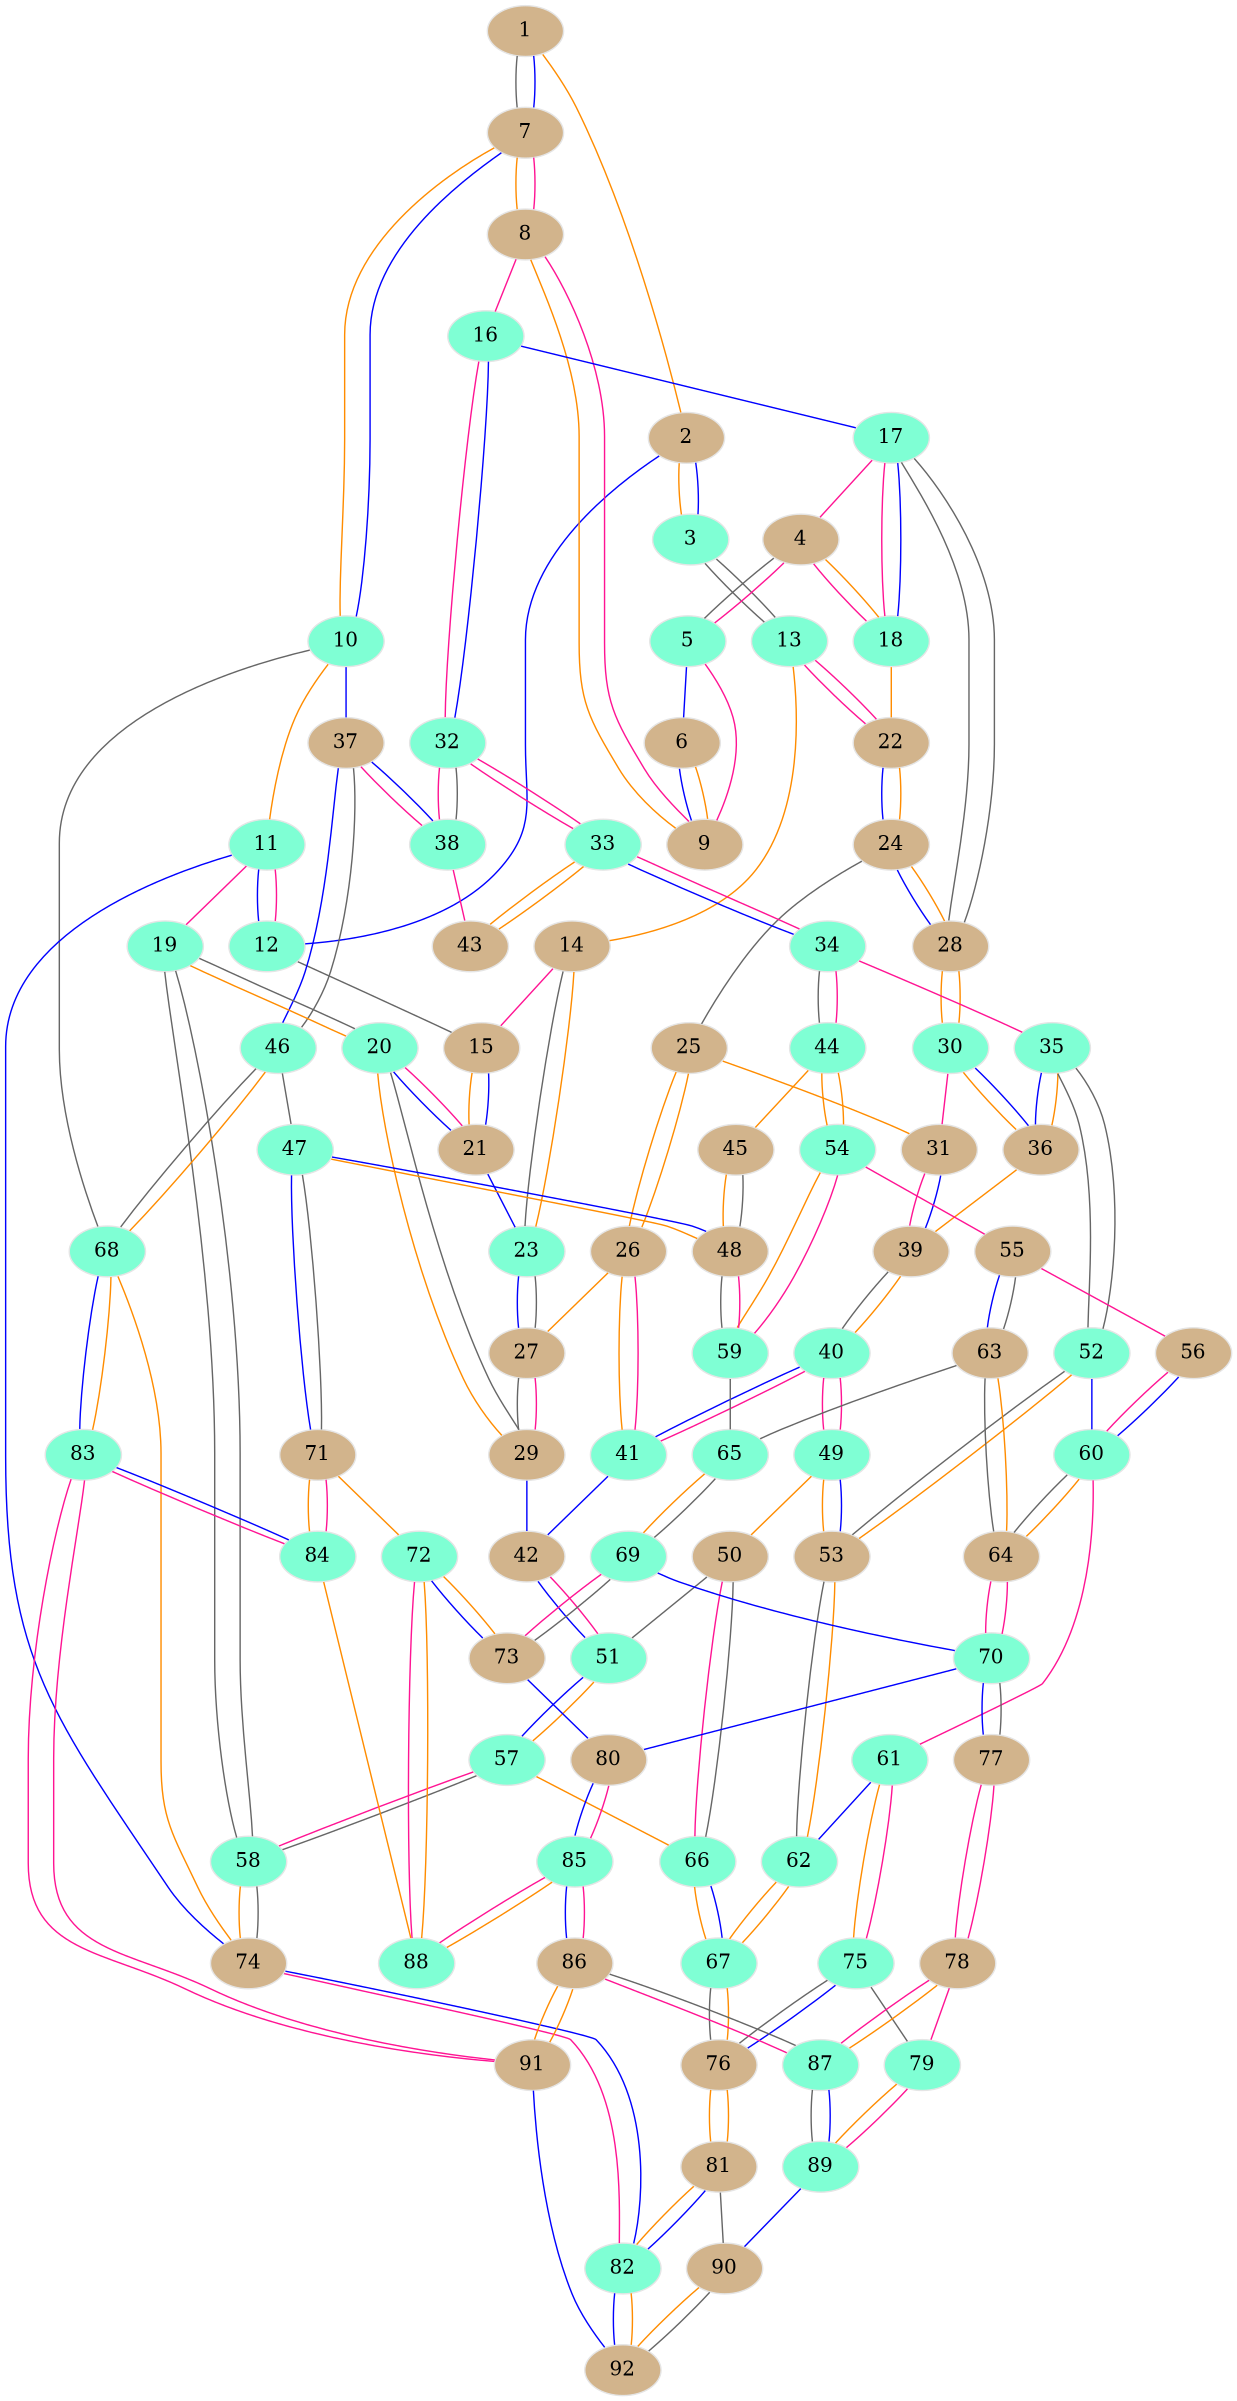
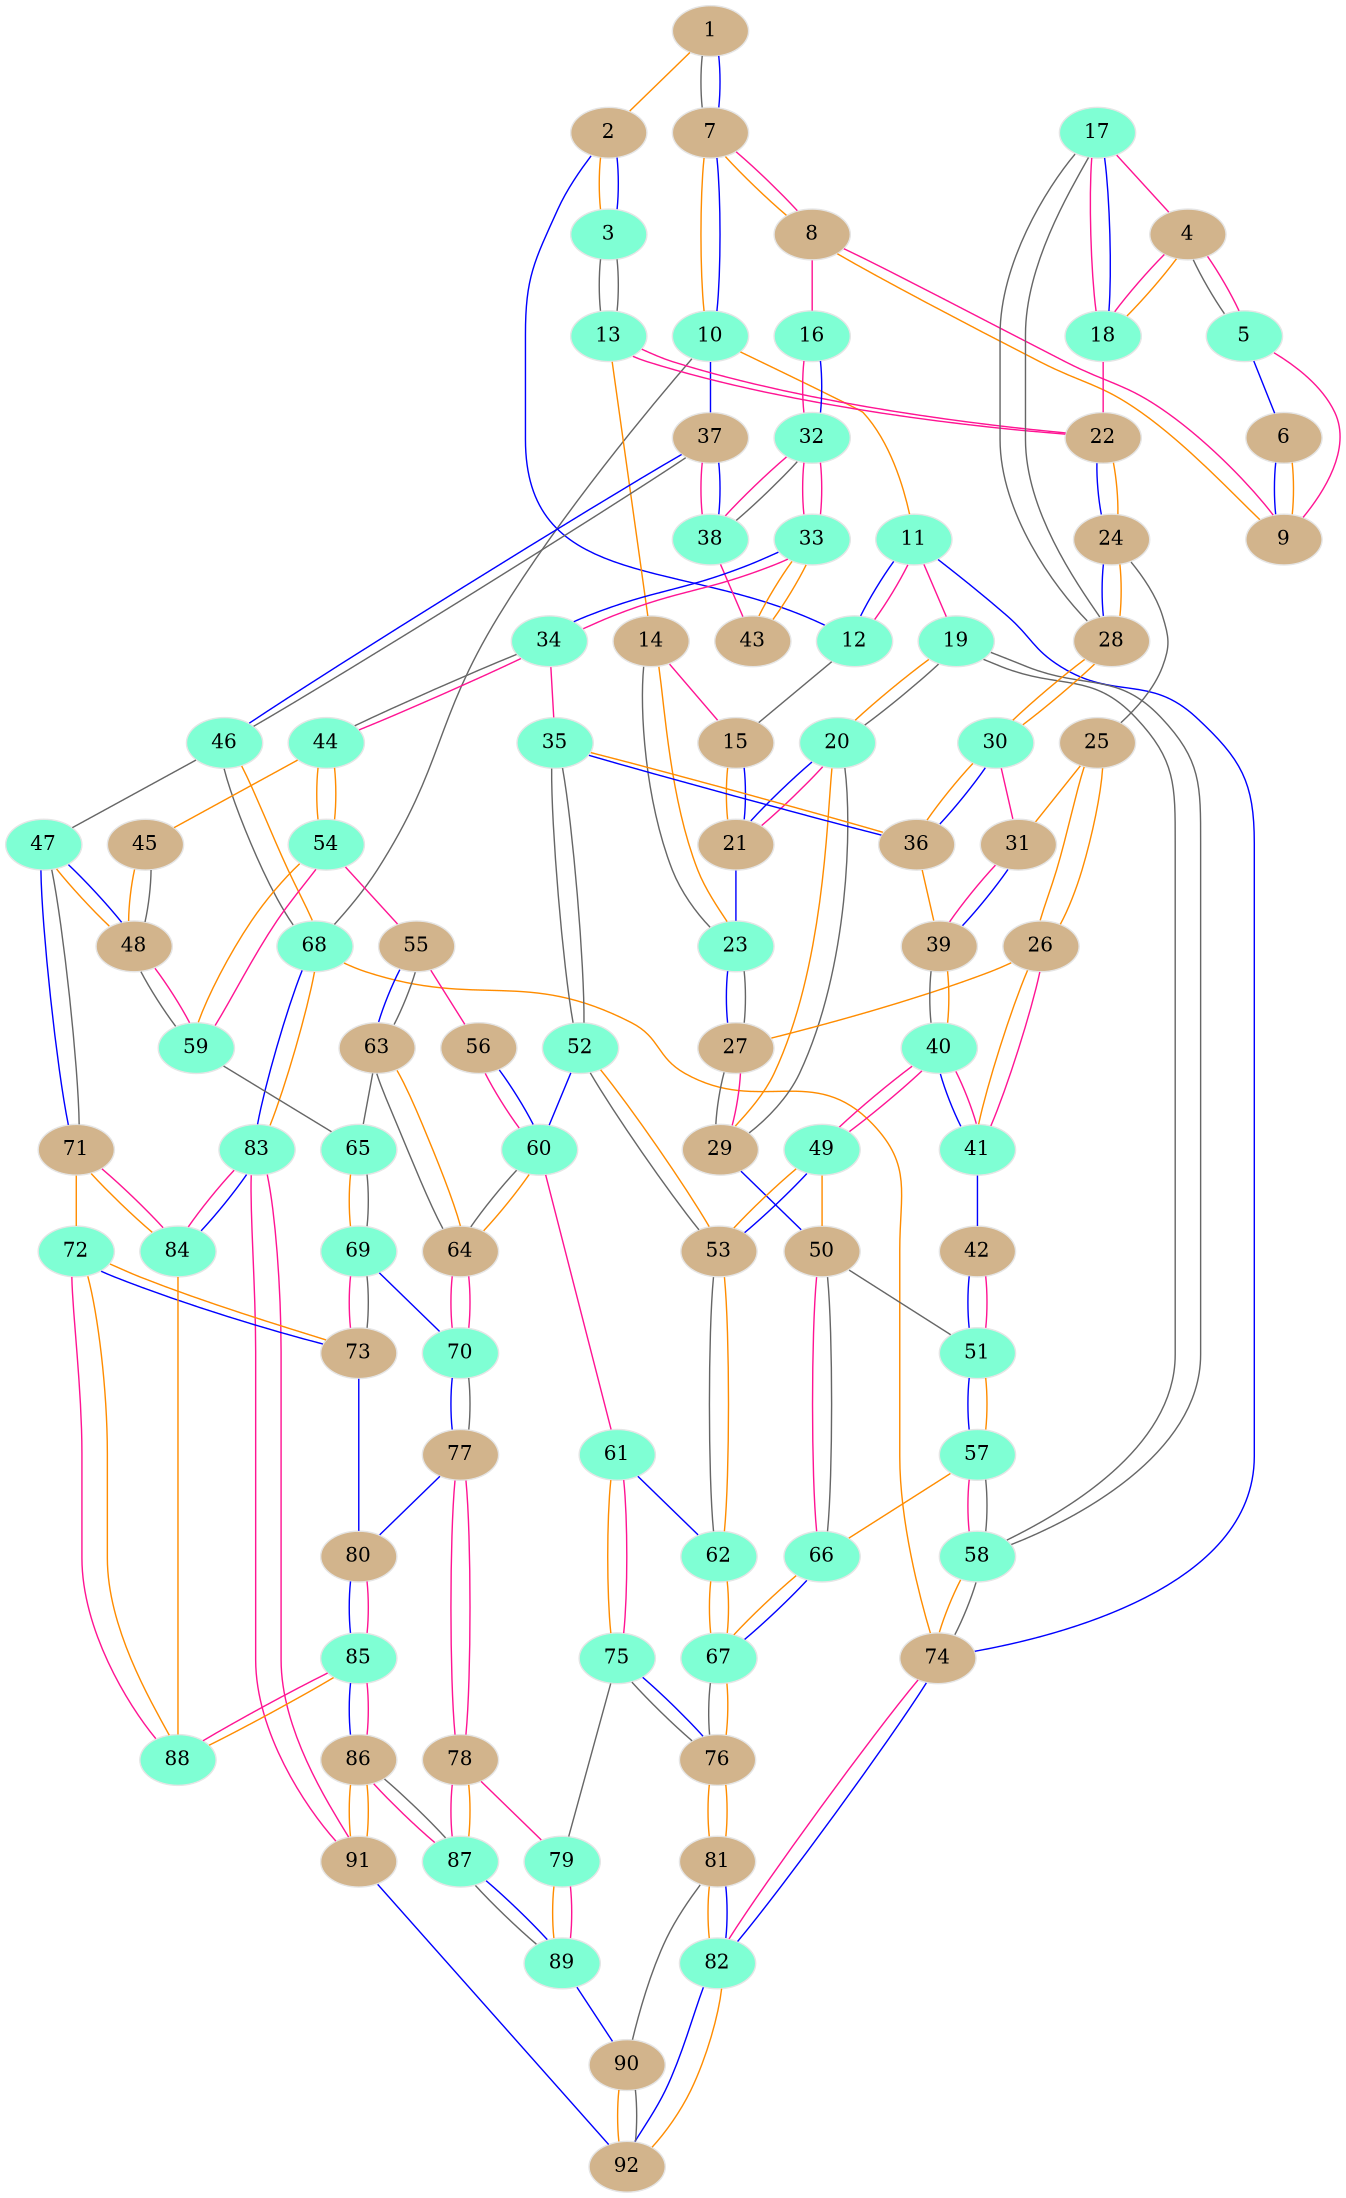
edge "16" -- "17": removed
edge "18" -- "22": color darkorange -> deeppink
edge "29" -- "42": now "29" -- "50"
edge "70" -- "80": now "77" -- "80"
